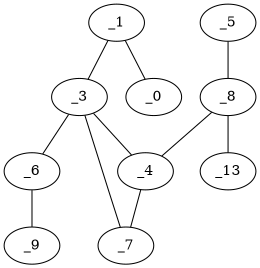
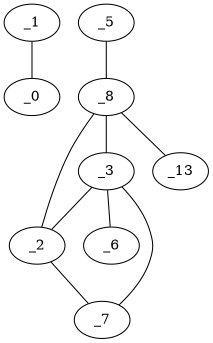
edge "_1" -- "_3": now "_8" -- "_3"
node "_4": label "_4" -> "_2"
node "_9": removed
